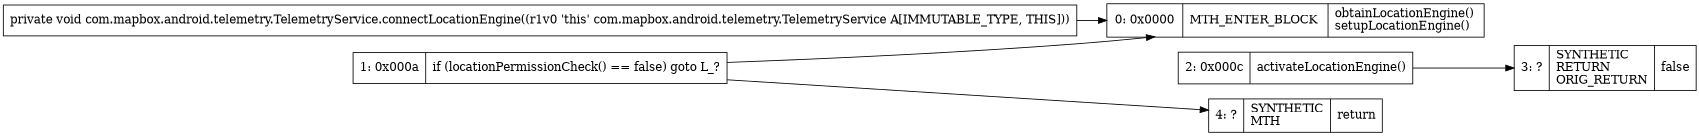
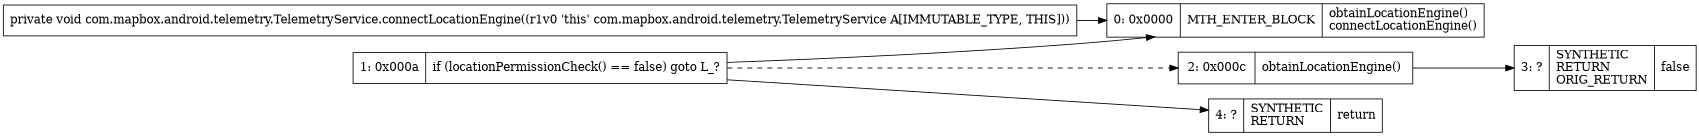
node "0: 0x0000": text "setupLocationEngine()" -> "connectLocationEngine()"
edge "1: 0x000a" -> "2: 0x000c": added
node "2: 0x000c": text "activateLocationEngine()" -> "obtainLocationEngine()"
node "4: ?": text "MTH" -> "RETURN"
